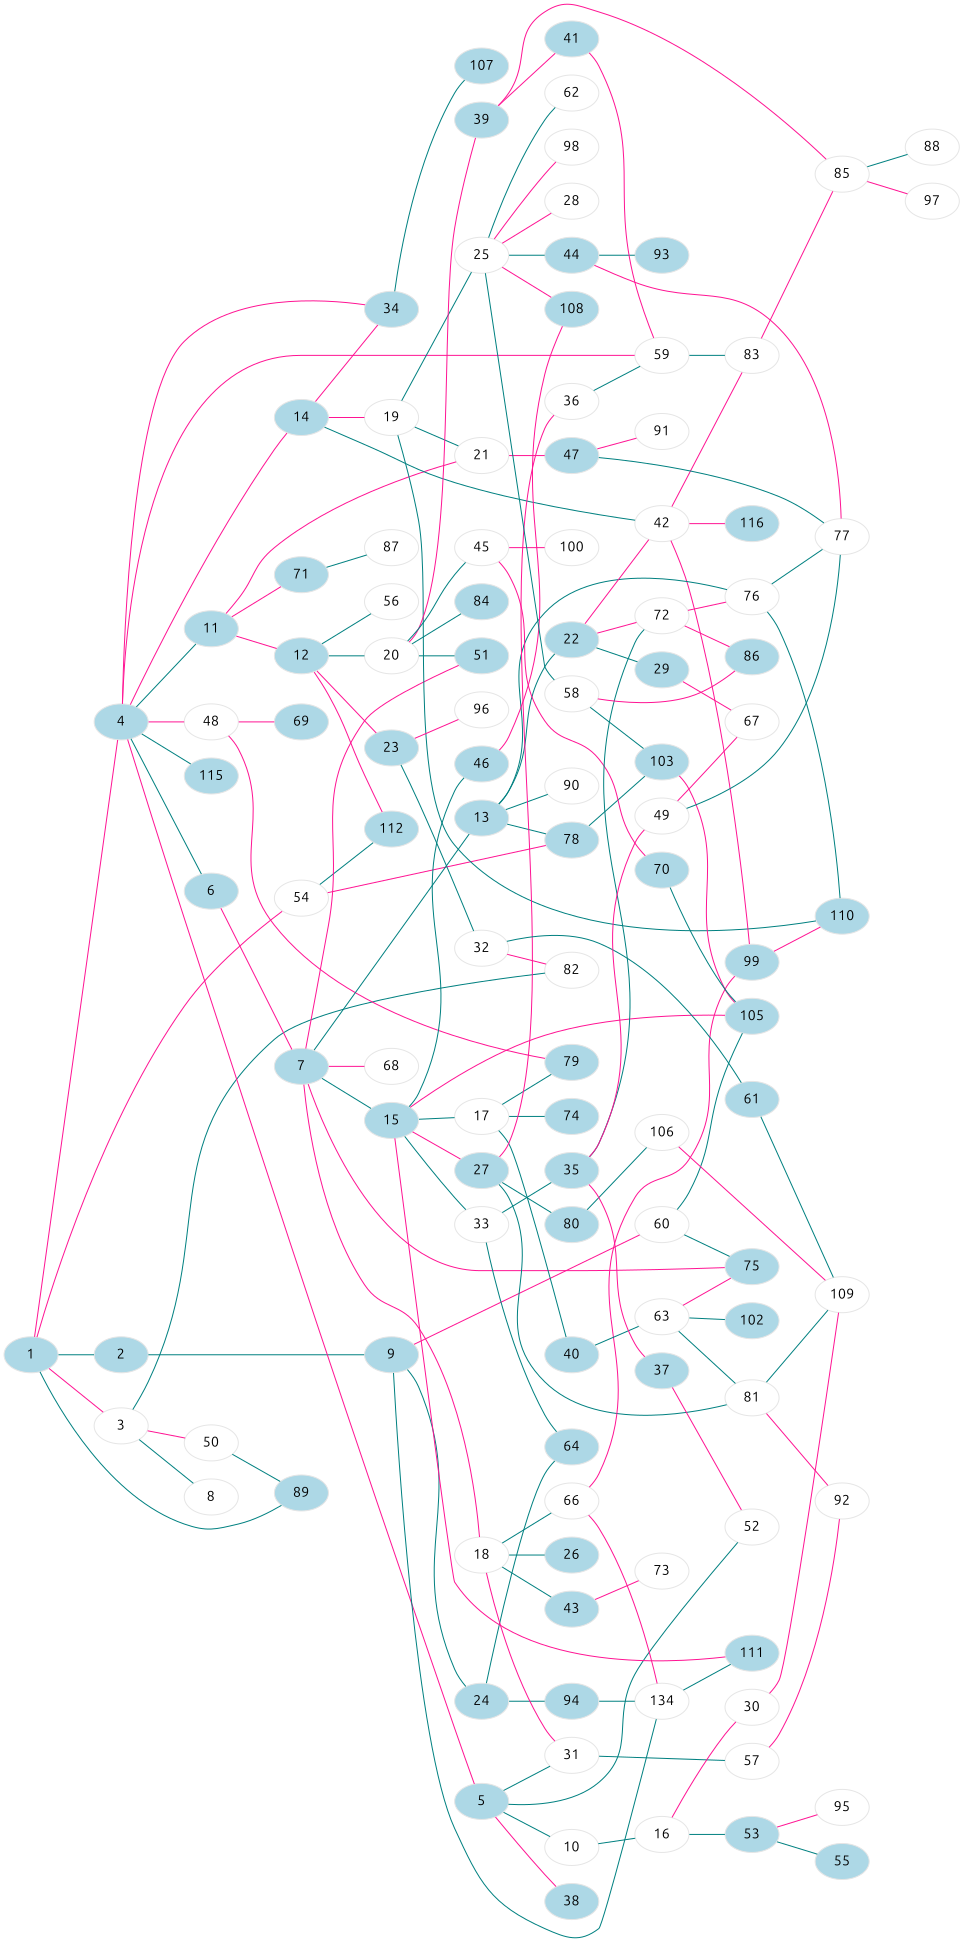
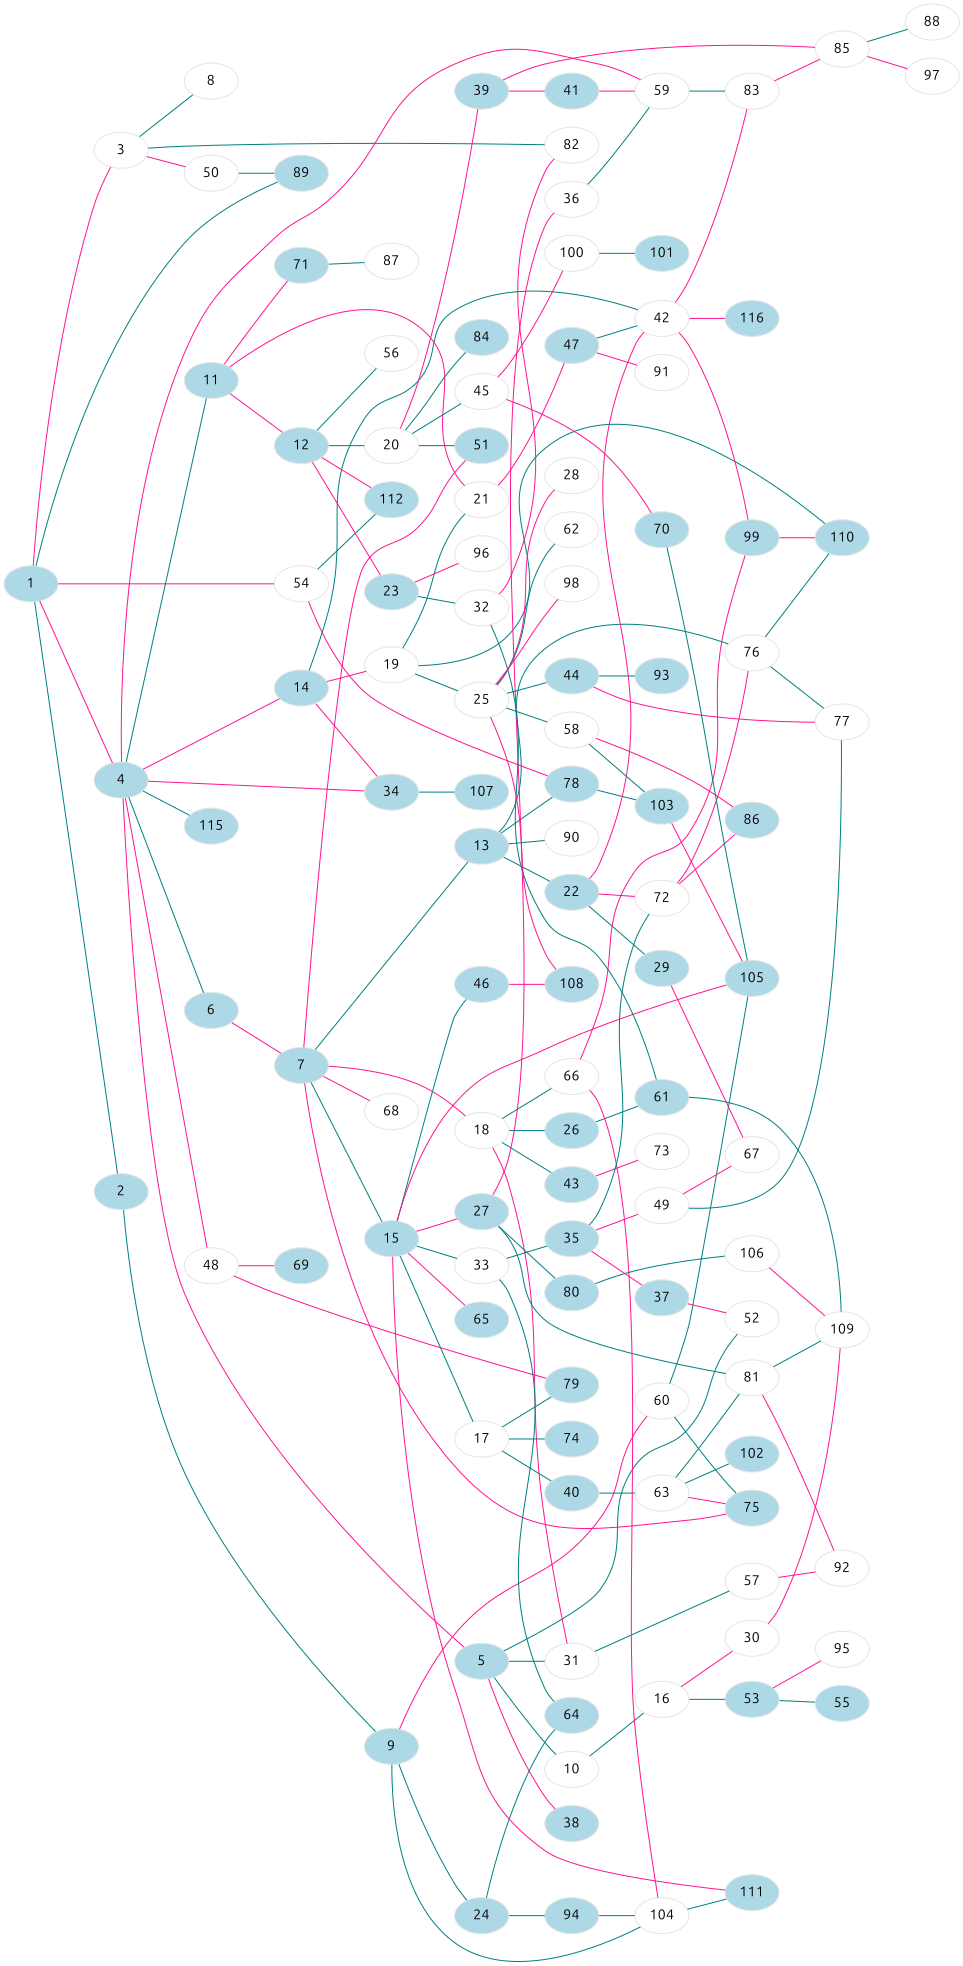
node "101": added
edge "47" -- "77": now "47" -- "42"
edge "61" -- "26": added
node "65": added
node "134": label "134" -> "104"
